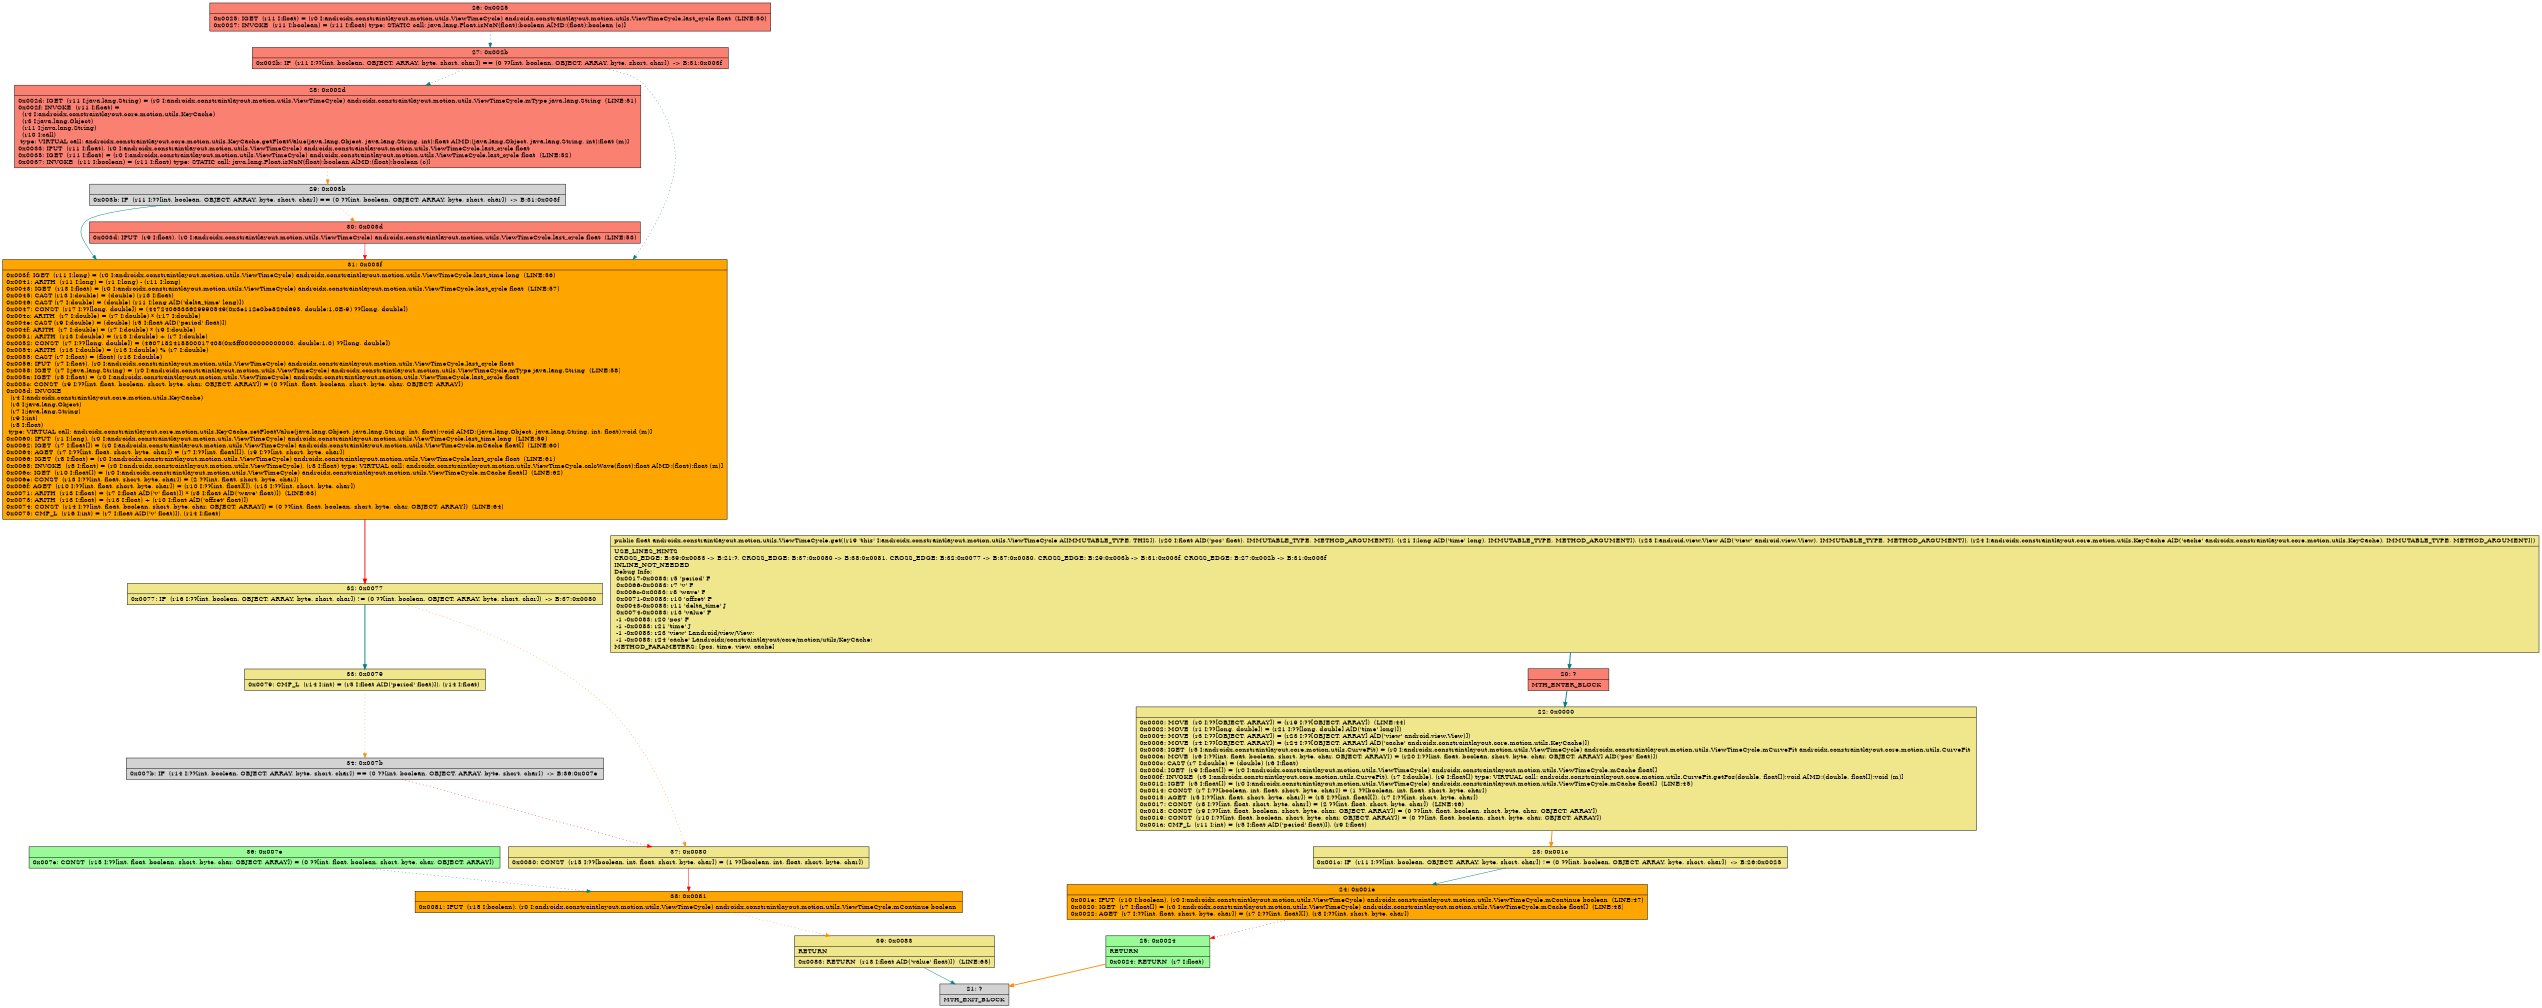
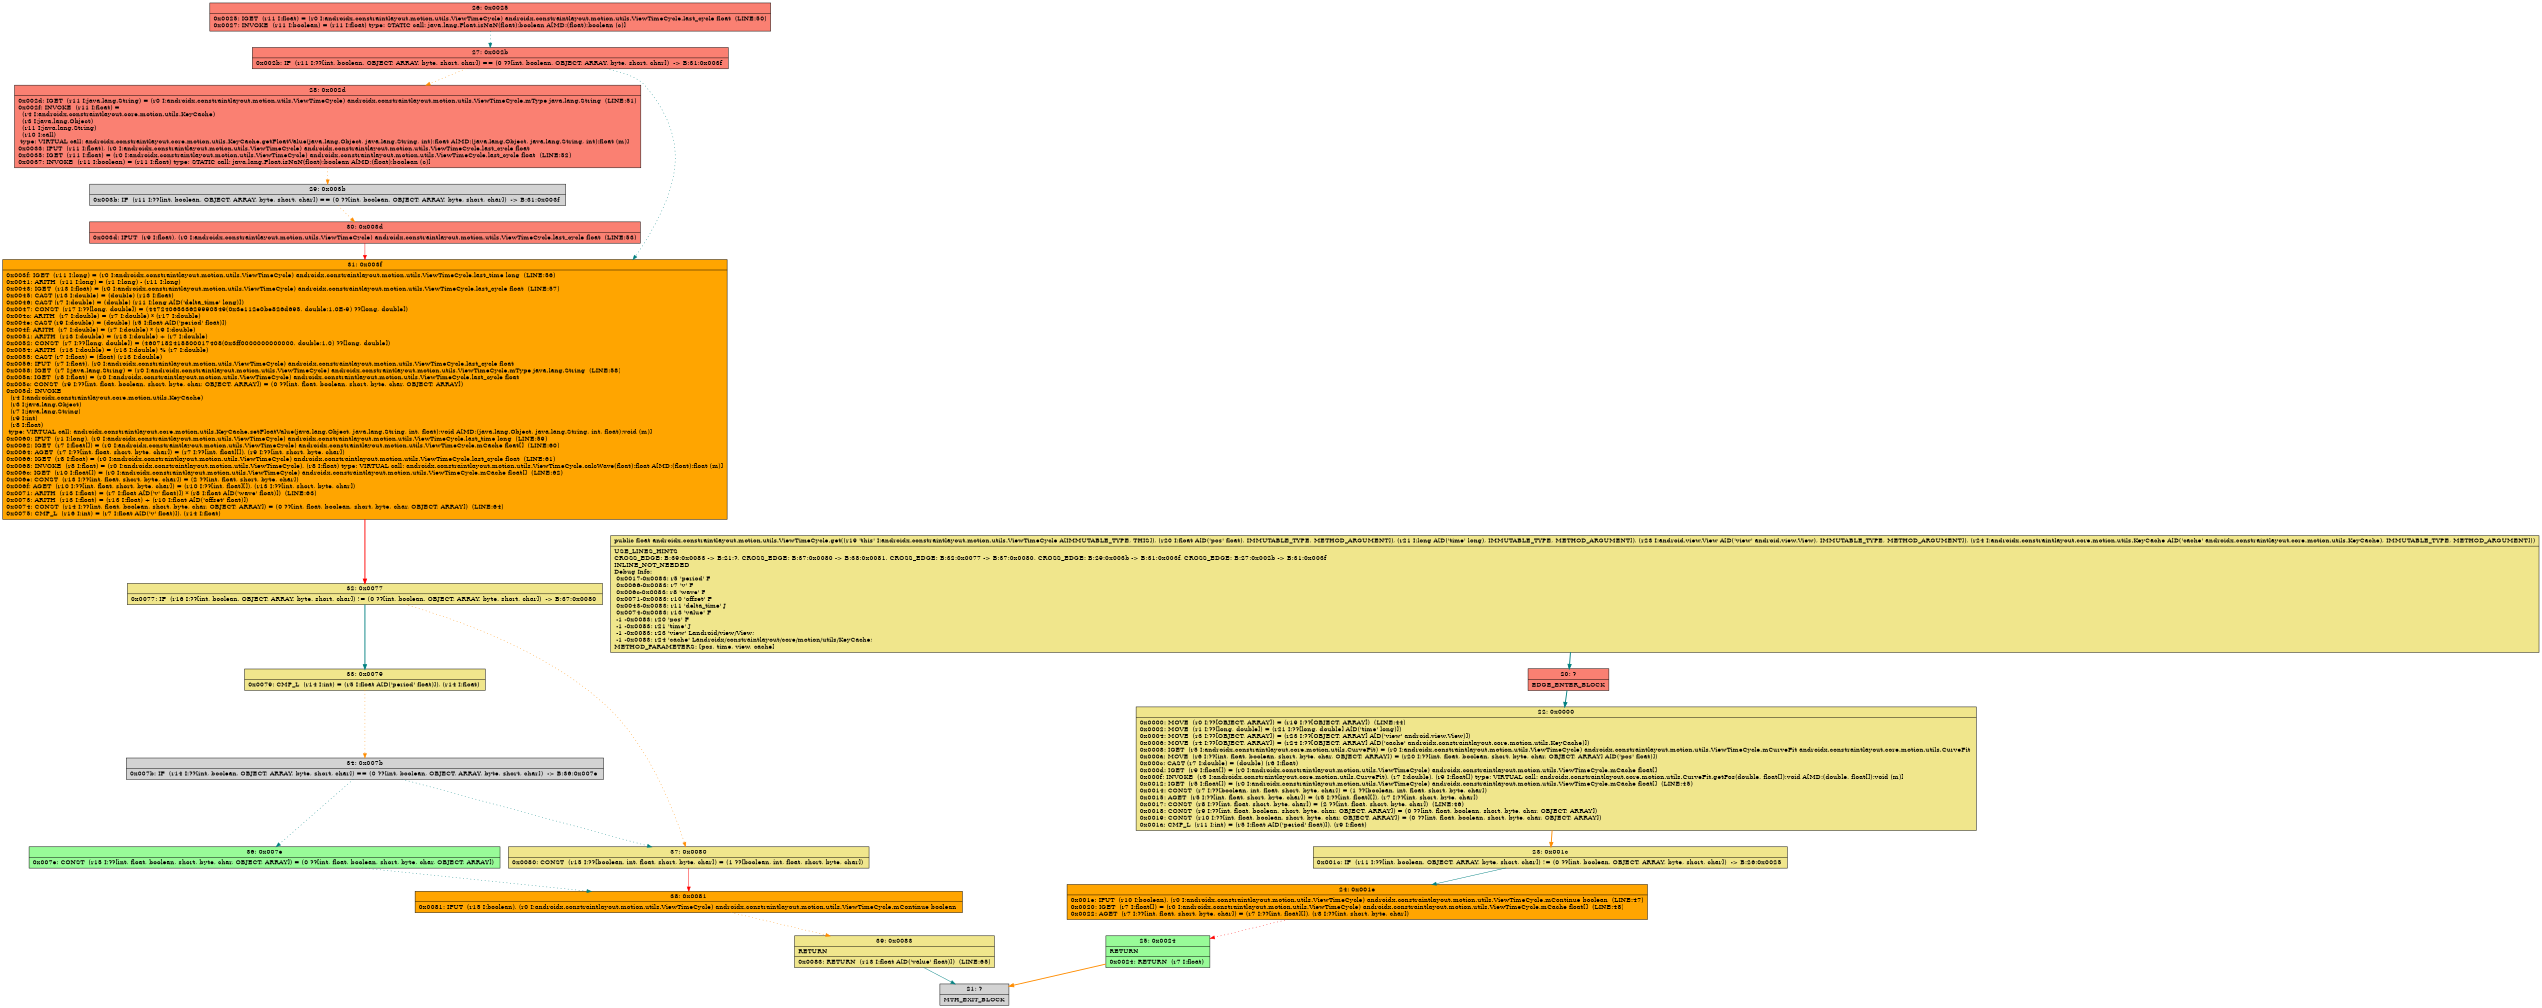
edge "27: 0x002b" -> "28: 0x002d": color teal -> darkorange
edge "29: 0x003b" -> "31: 0x003f": removed
node "20: ?": text "MTH_ENTER_BLOCK" -> "EDGE_ENTER_BLOCK"
edge "34: 0x007b" -> "36: 0x007e": added
edge "34: 0x007b" -> "37: 0x0080": color red -> teal
